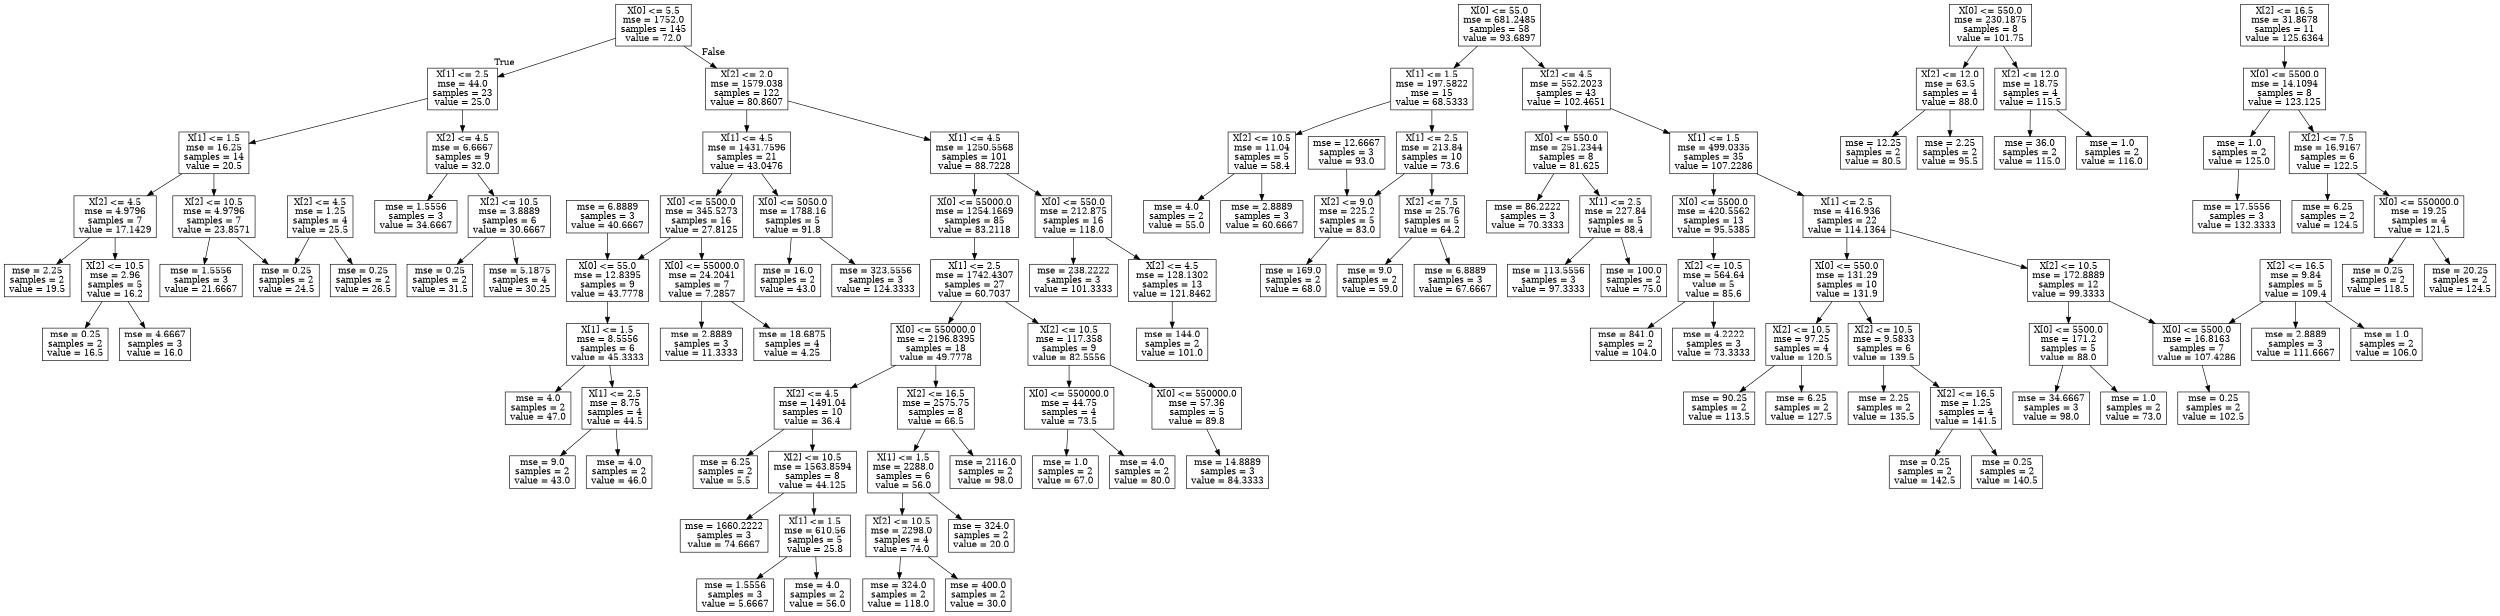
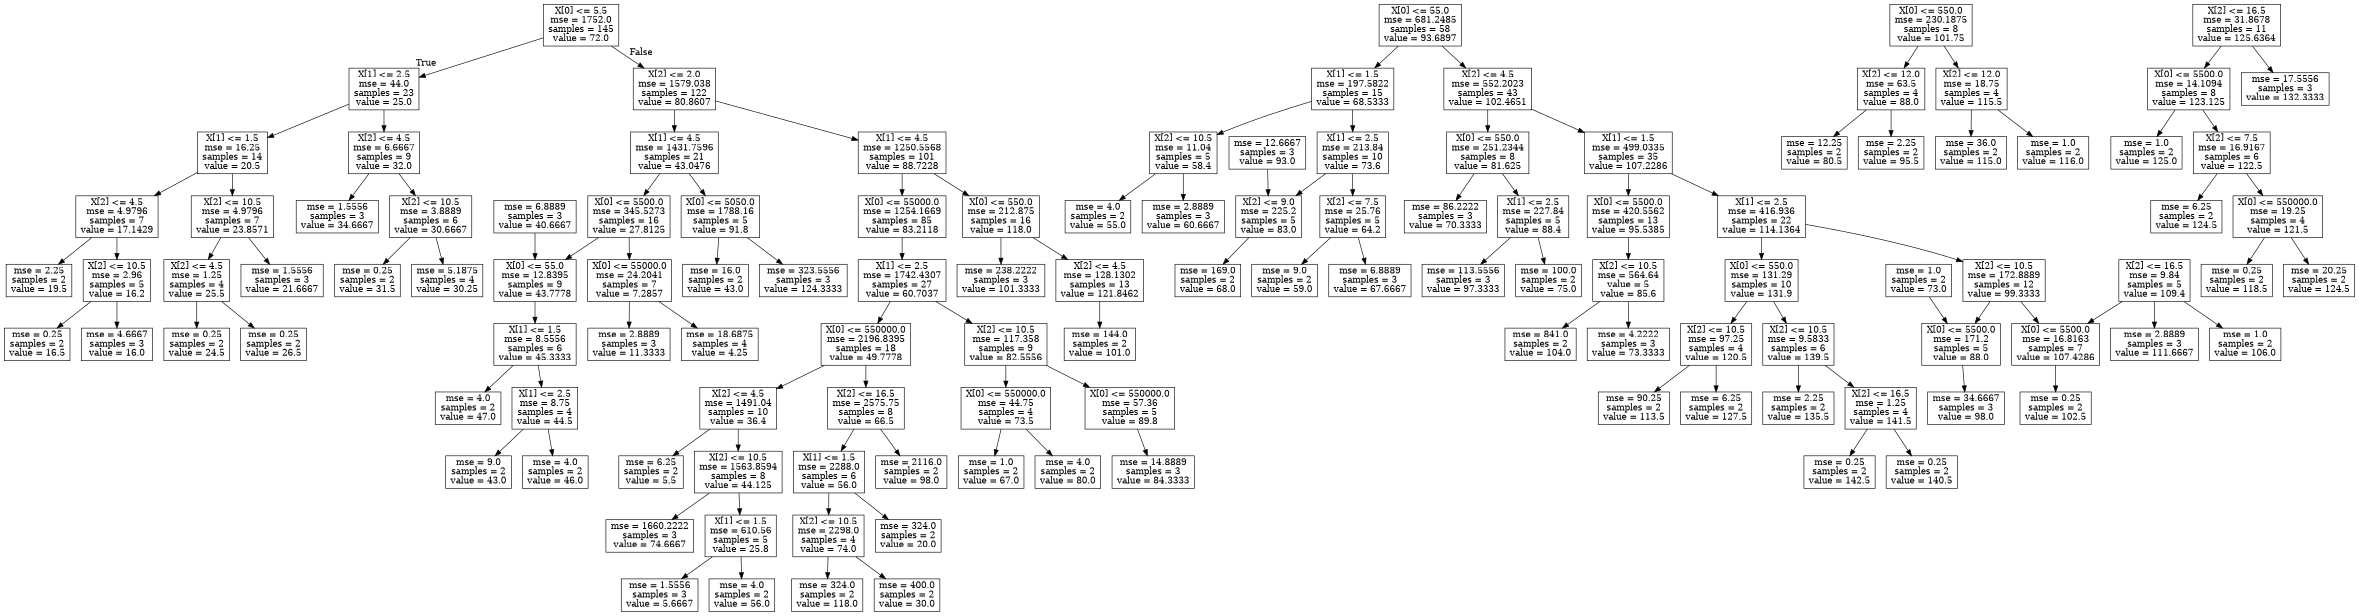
node "X[1] <= 1.5 mse = 197.5822 mse = 15 value = 68.5333": label "X[1] <= 1.5 mse = 197.5822 mse = 15 value = 68.5333" -> "X[1] <= 1.5 mse = 197.5822 samples = 15 value = 68.5333"
edge "mse = 1.0 samples = 2 value = 125.0" -> "mse = 17.5556 samples = 3 value = 132.3333": now "X[2] <= 16.5 mse = 31.8678 samples = 11 value = 125.6364" -> "mse = 17.5556 samples = 3 value = 132.3333"
edge "X[2] <= 10.5 mse = 4.9796 samples = 7 value = 23.8571" -> "mse = 0.25 samples = 2 value = 24.5": now "X[2] <= 10.5 mse = 4.9796 samples = 7 value = 23.8571" -> "X[2] <= 4.5 mse = 1.25 samples = 4 value = 25.5"
edge "X[0] <= 5500.0 mse = 171.2 samples = 5 value = 88.0" -> "mse = 1.0 samples = 2 value = 73.0": reversed
